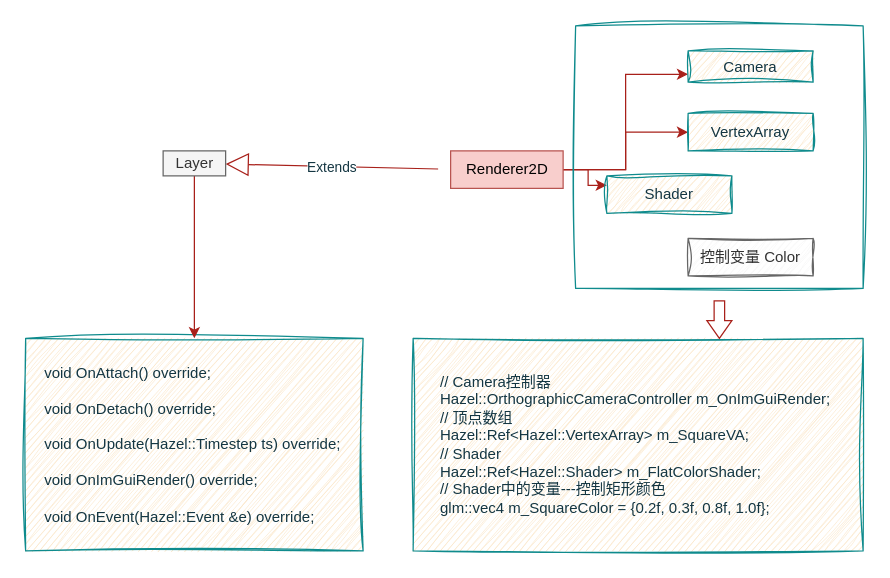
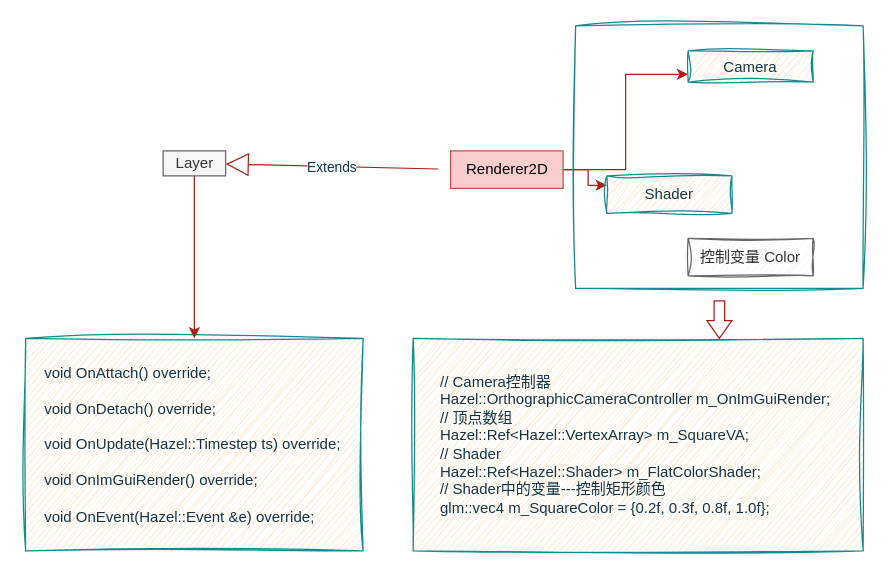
edge "Renderer2D" -> "VertexArray": removed
node "VertexArray": removed
